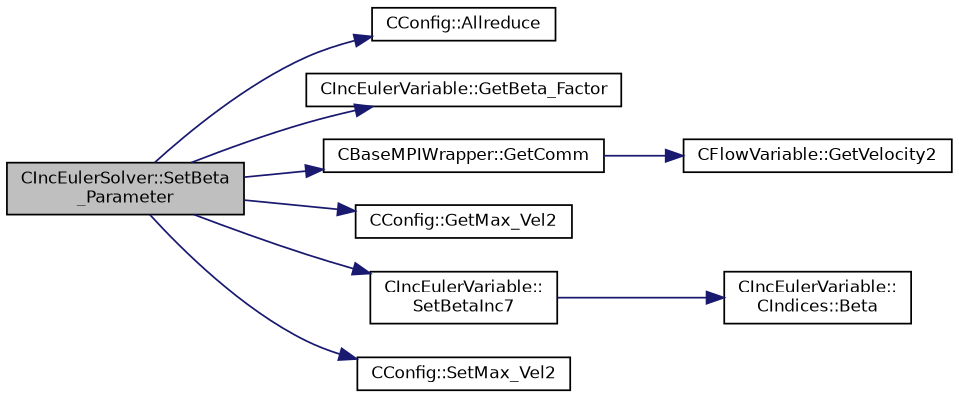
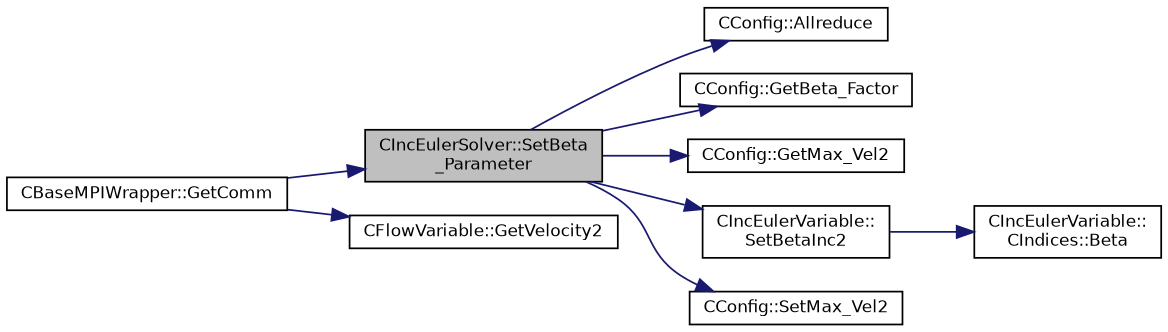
node "CIncEulerVariable::GetBeta_Factor": label "CIncEulerVariable::GetBeta_Factor" -> "CConfig::GetBeta_Factor"
edge "CIncEulerSolver::SetBeta _Parameter" -> "CBaseMPIWrapper::GetComm": reversed
node "CIncEulerVariable:: SetBetaInc7": label "CIncEulerVariable:: SetBetaInc7" -> "CIncEulerVariable:: SetBetaInc2"
